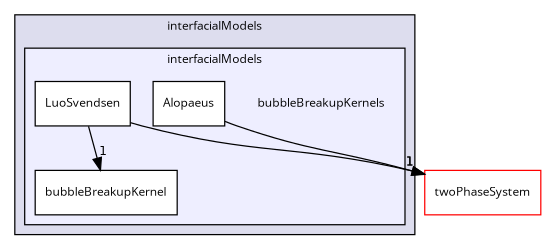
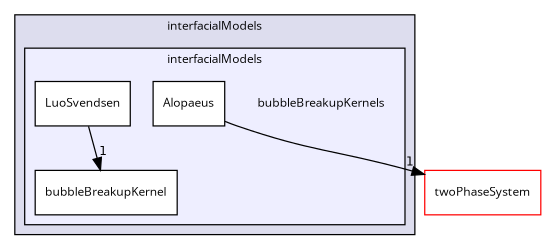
edge "LuoSvendsen" -> "twoPhaseSystem": removed
